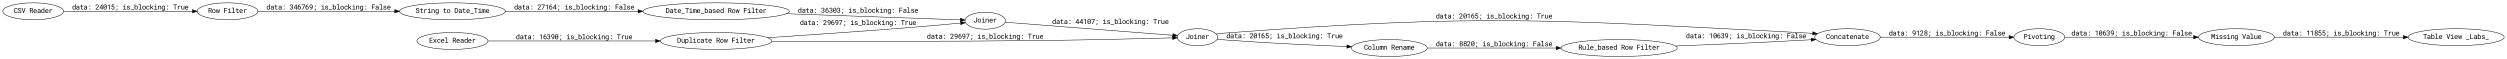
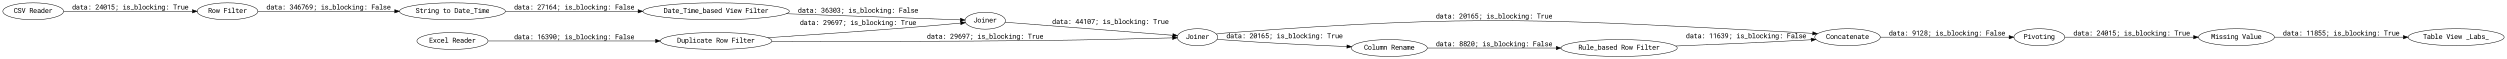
node "Date_Time_based Row Filter": label "Date_Time_based Row Filter" -> "Date_Time_based View Filter"
edge "Pivoting" -> "Missing Value": label "data: 10639; is_blocking: False" -> "data: 24015; is_blocking: True"
edge "Rule_based Row Filter" -> "Concatenate": label "data: 10639; is_blocking: False" -> "data: 11639; is_blocking: False"
edge "Excel Reader" -> "Duplicate Row Filter": label "data: 16390; is_blocking: True" -> "data: 16390; is_blocking: False"
